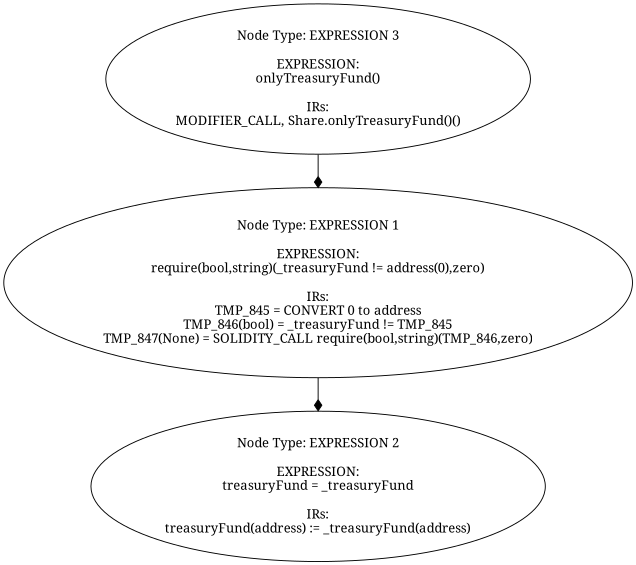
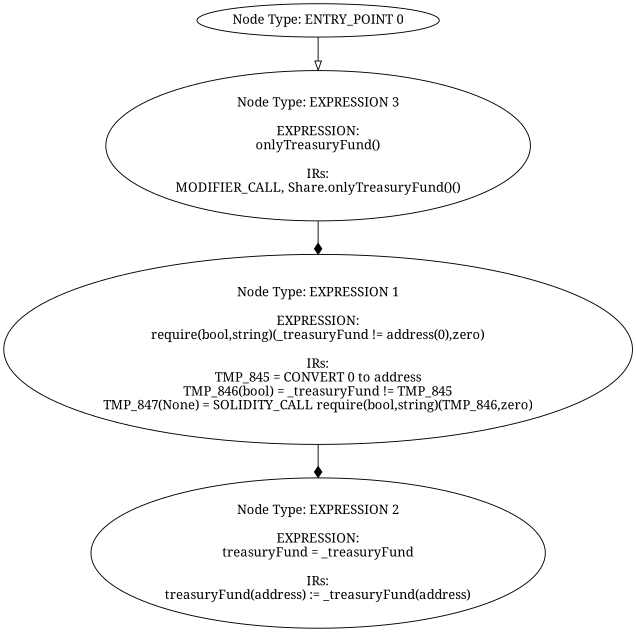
node "Node Type: ENTRY_POINT 0": added
